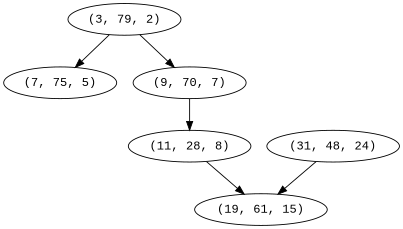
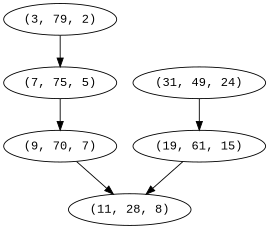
edge "(3, 79, 2)" -> "(9, 70, 7)": now "(7, 75, 5)" -> "(9, 70, 7)"
node "(31, 48, 24)": label "(31, 48, 24)" -> "(31, 49, 24)"
edge "(11, 28, 8)" -> "(19, 61, 15)": reversed
